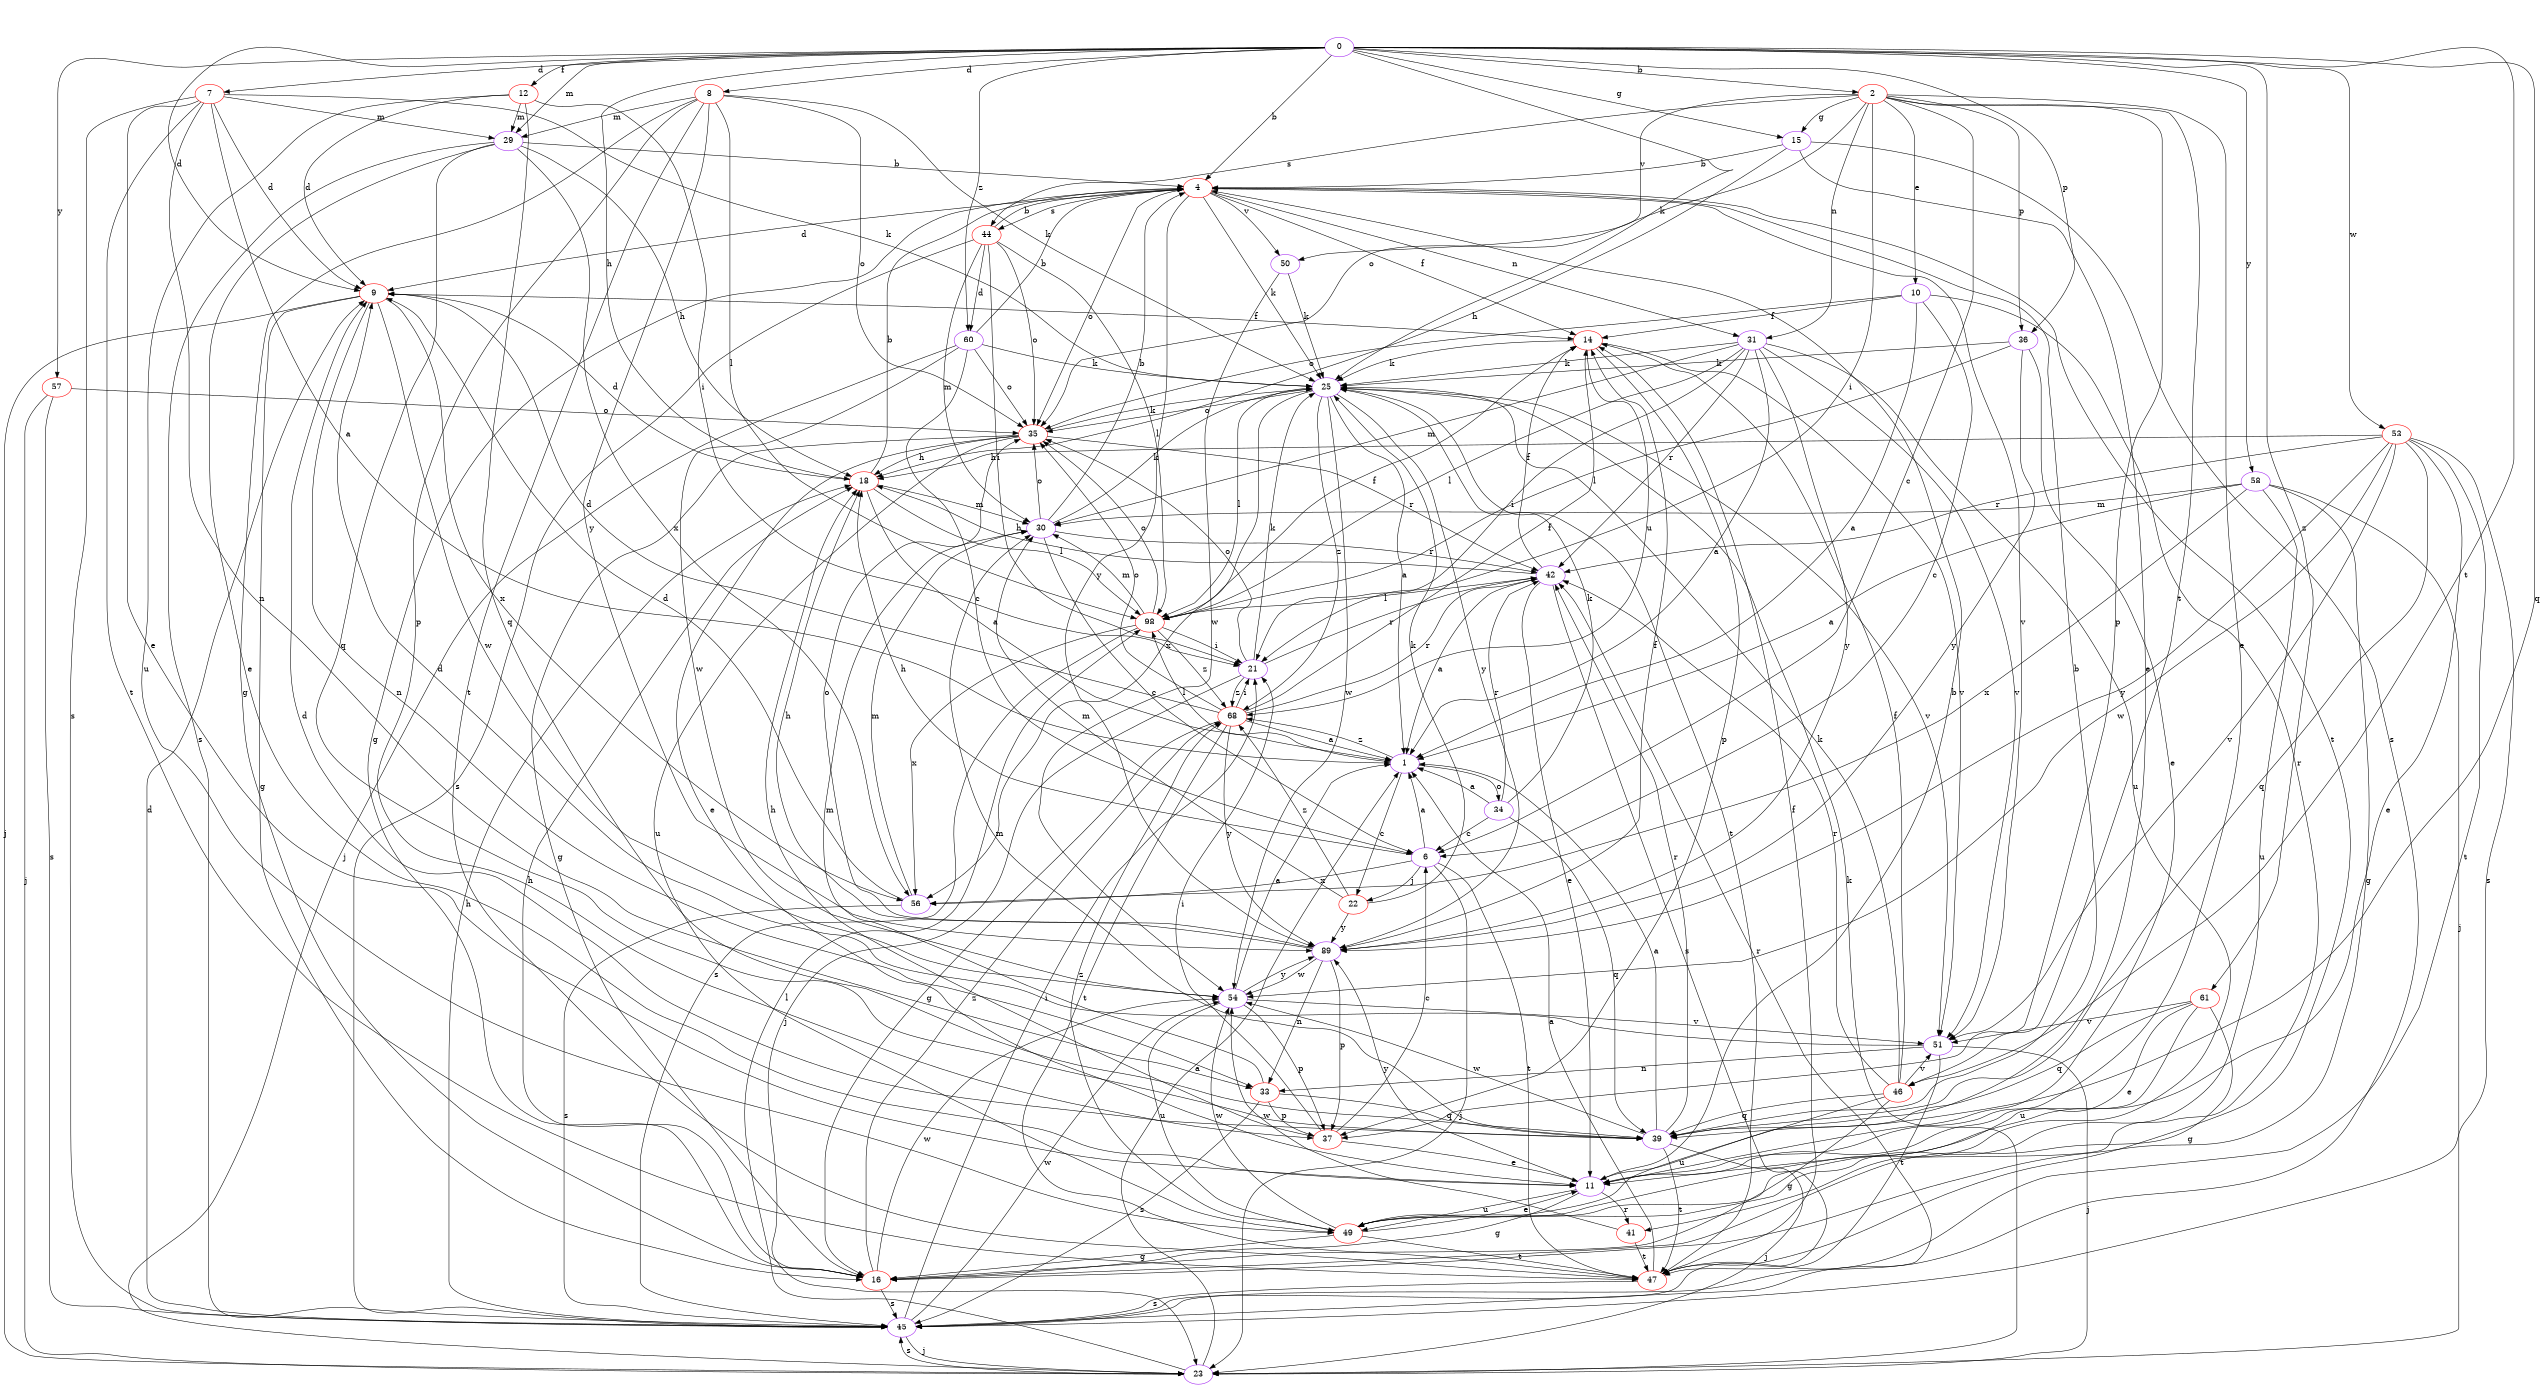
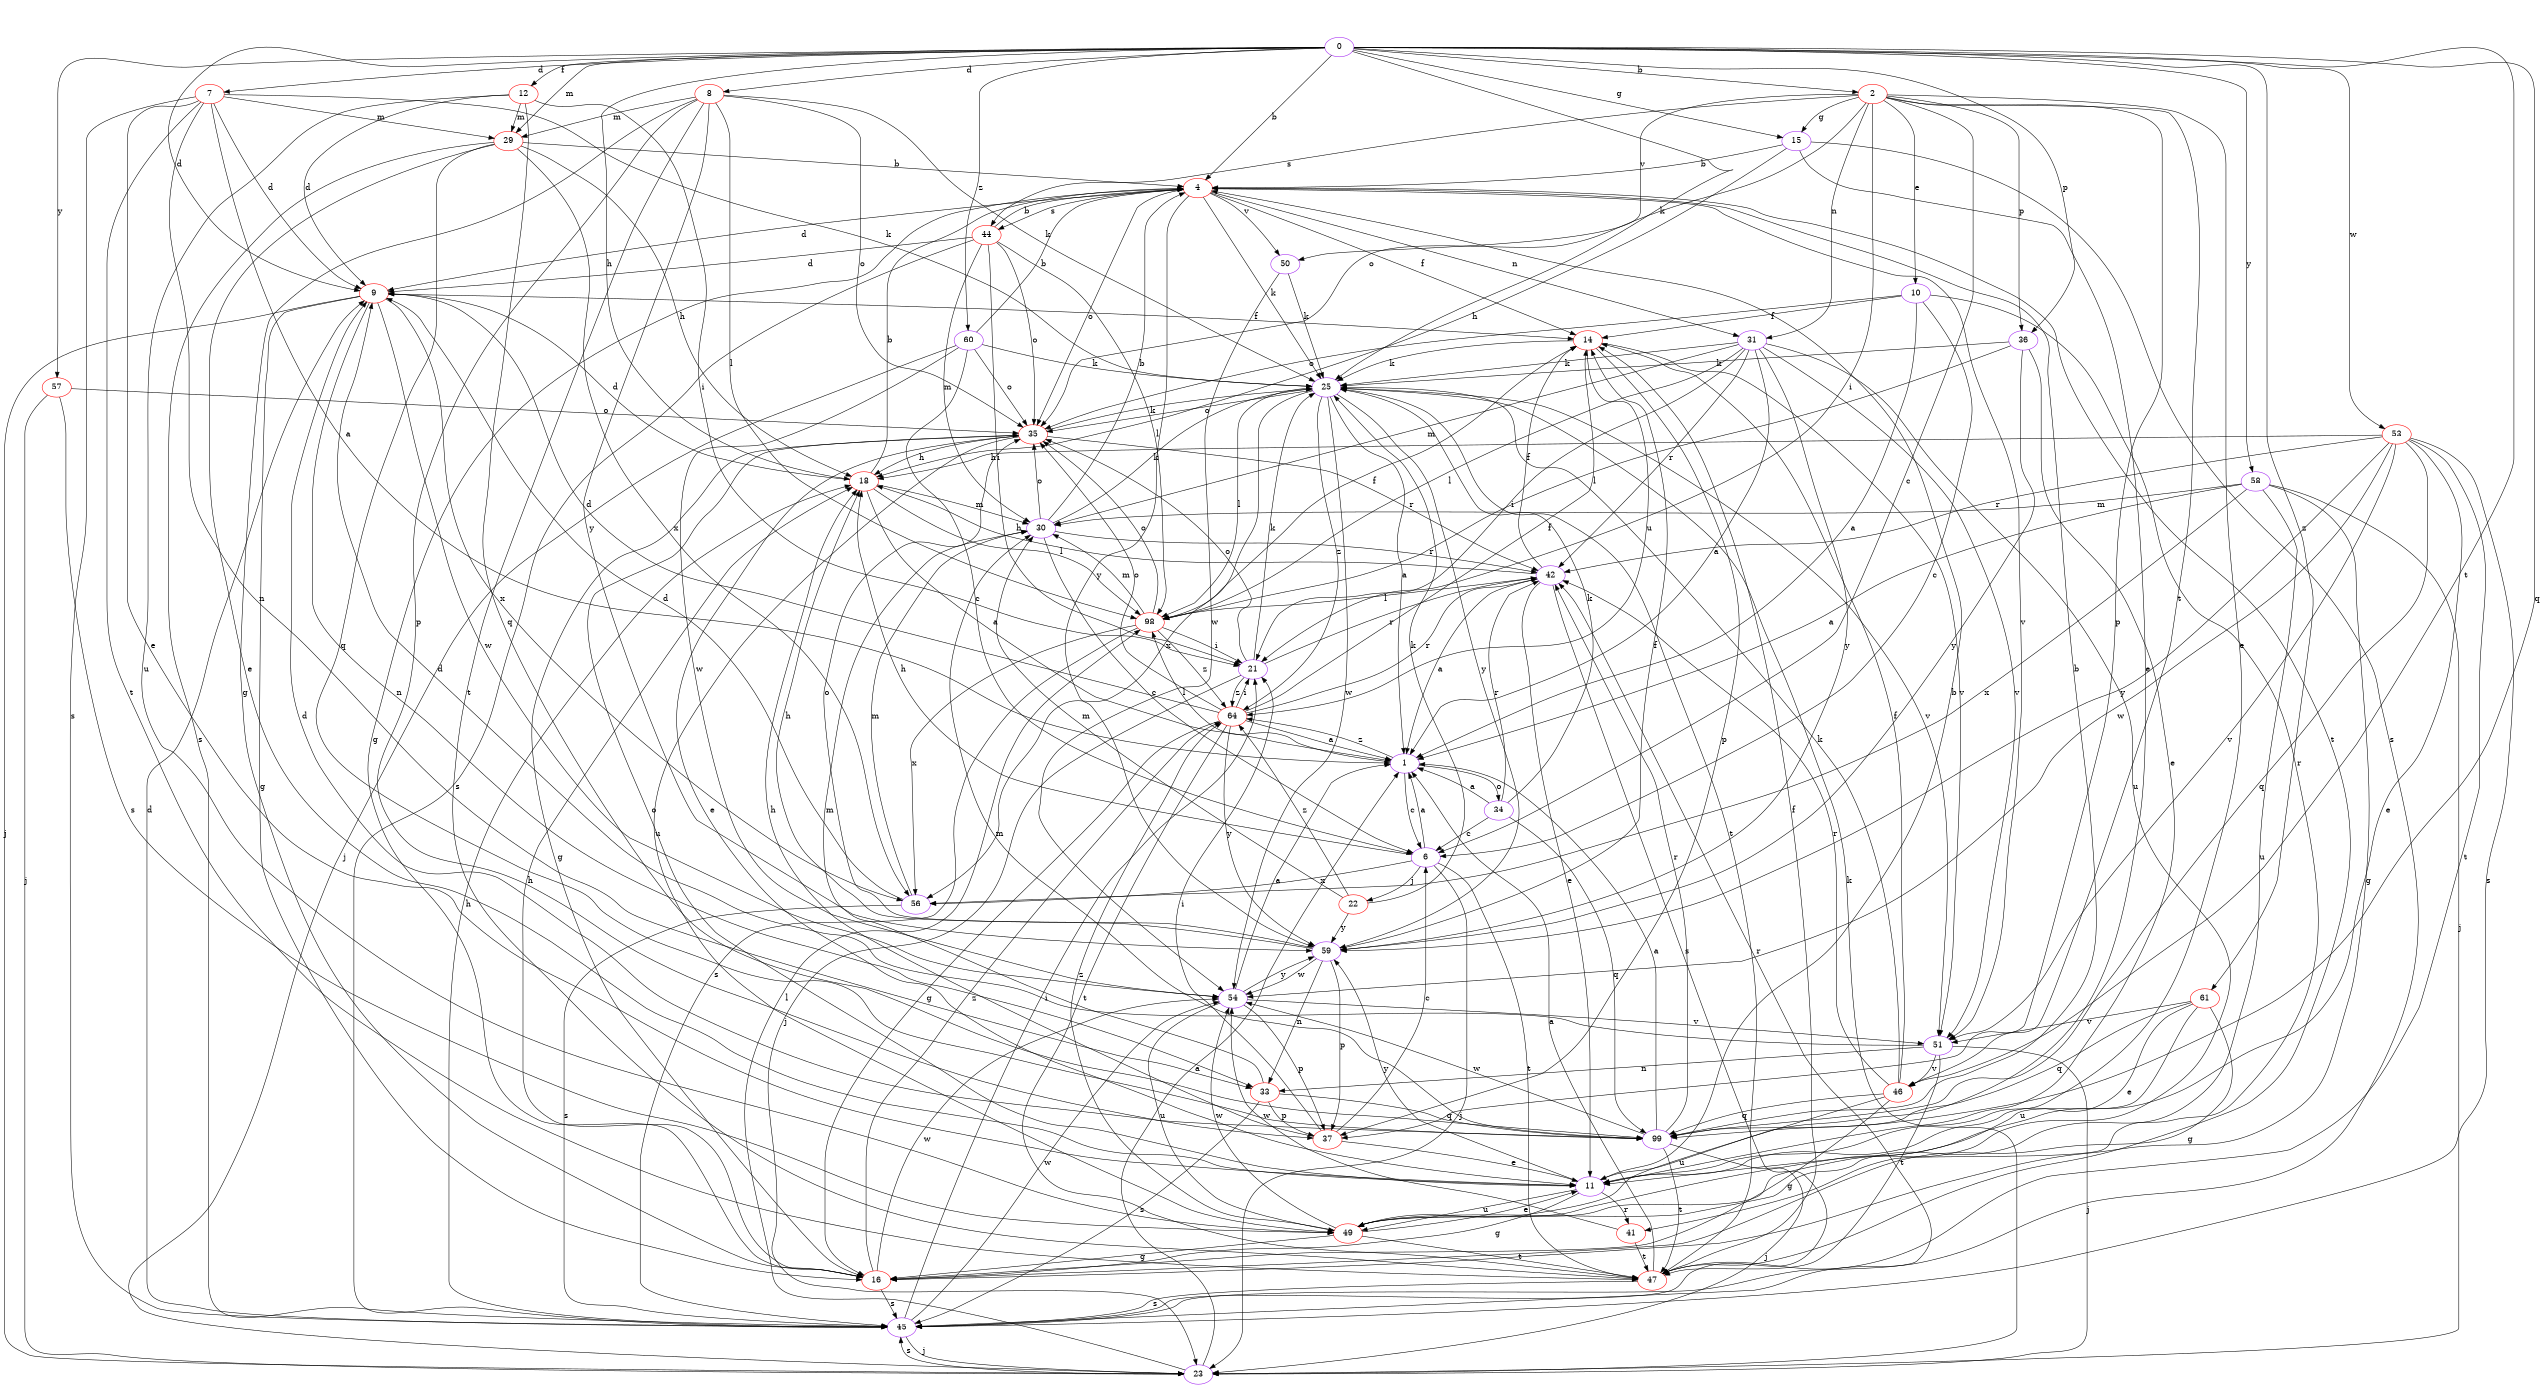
node "29": color purple -> red
edge "44" -> "60": now "44" -> "9"
node "68": label "68" -> "64"
edge "1" -> "22": now "1" -> "6"
node "89": label "89" -> "59"
edge "11" -> "35": added, label "o"
edge "46" -> "51": reversed
node "39": label "39" -> "99"
edge "57" -> "45": now "57" -> "49"
